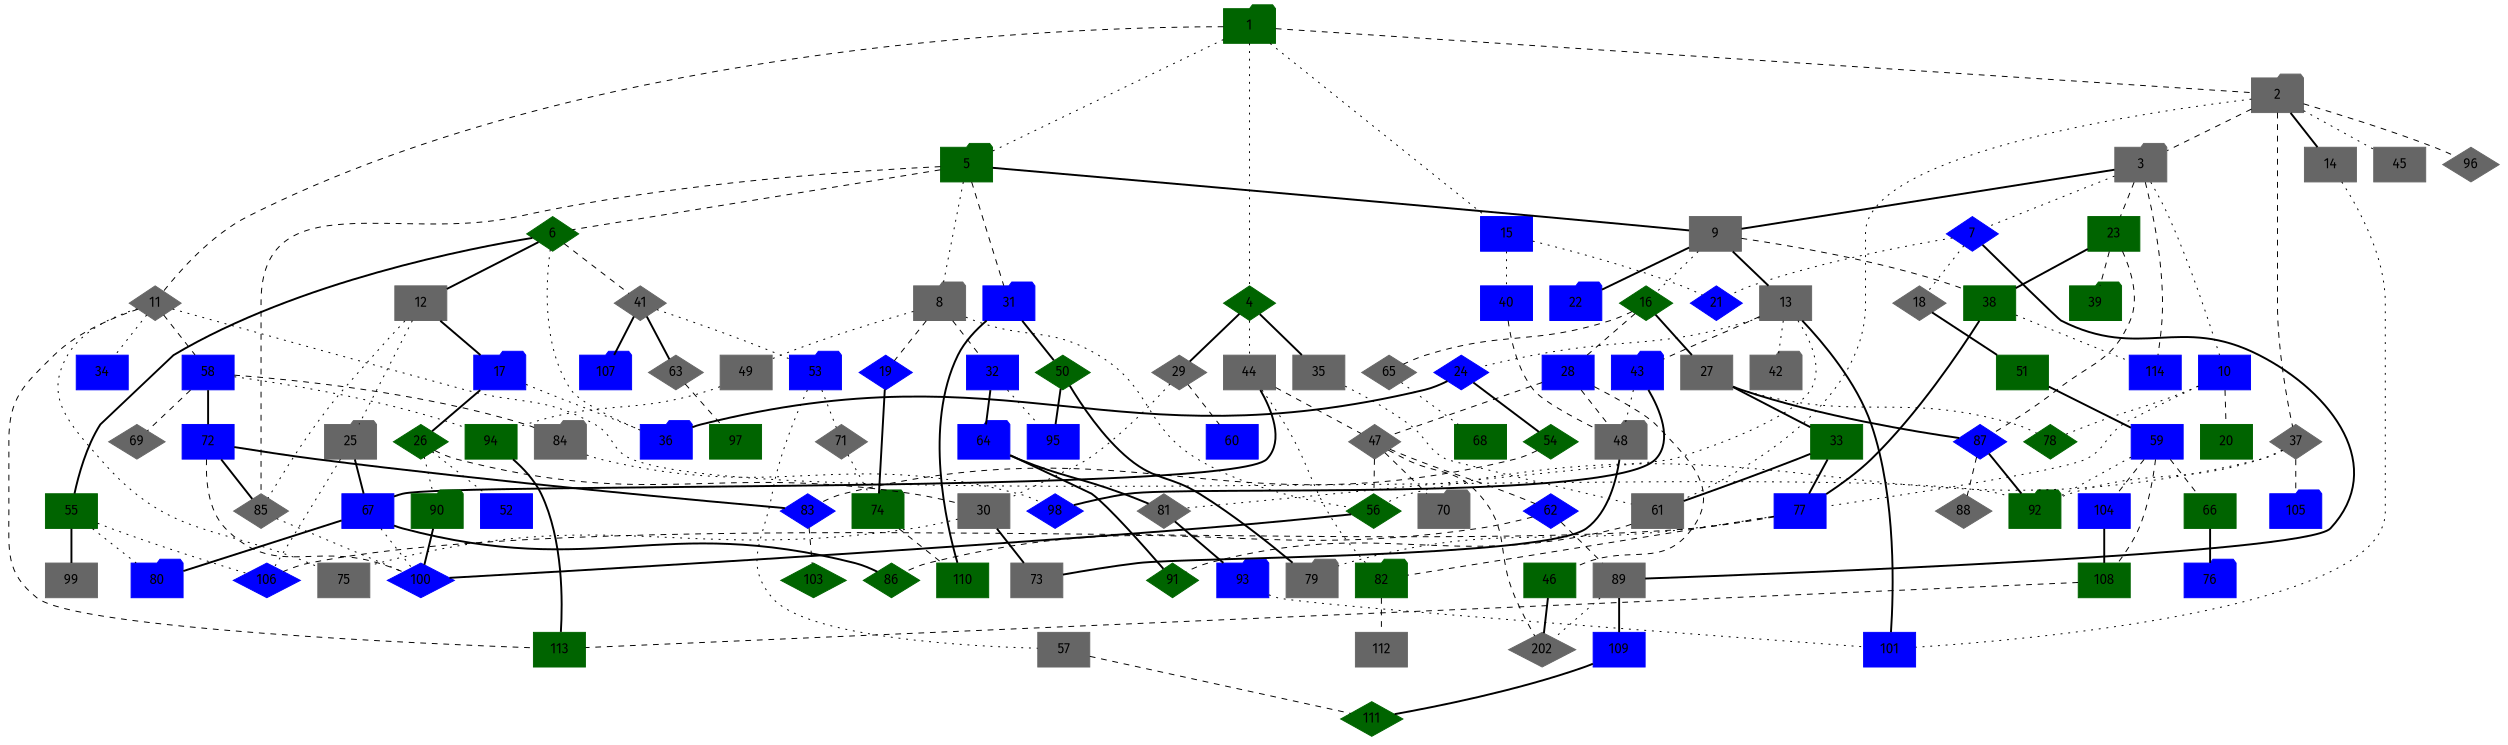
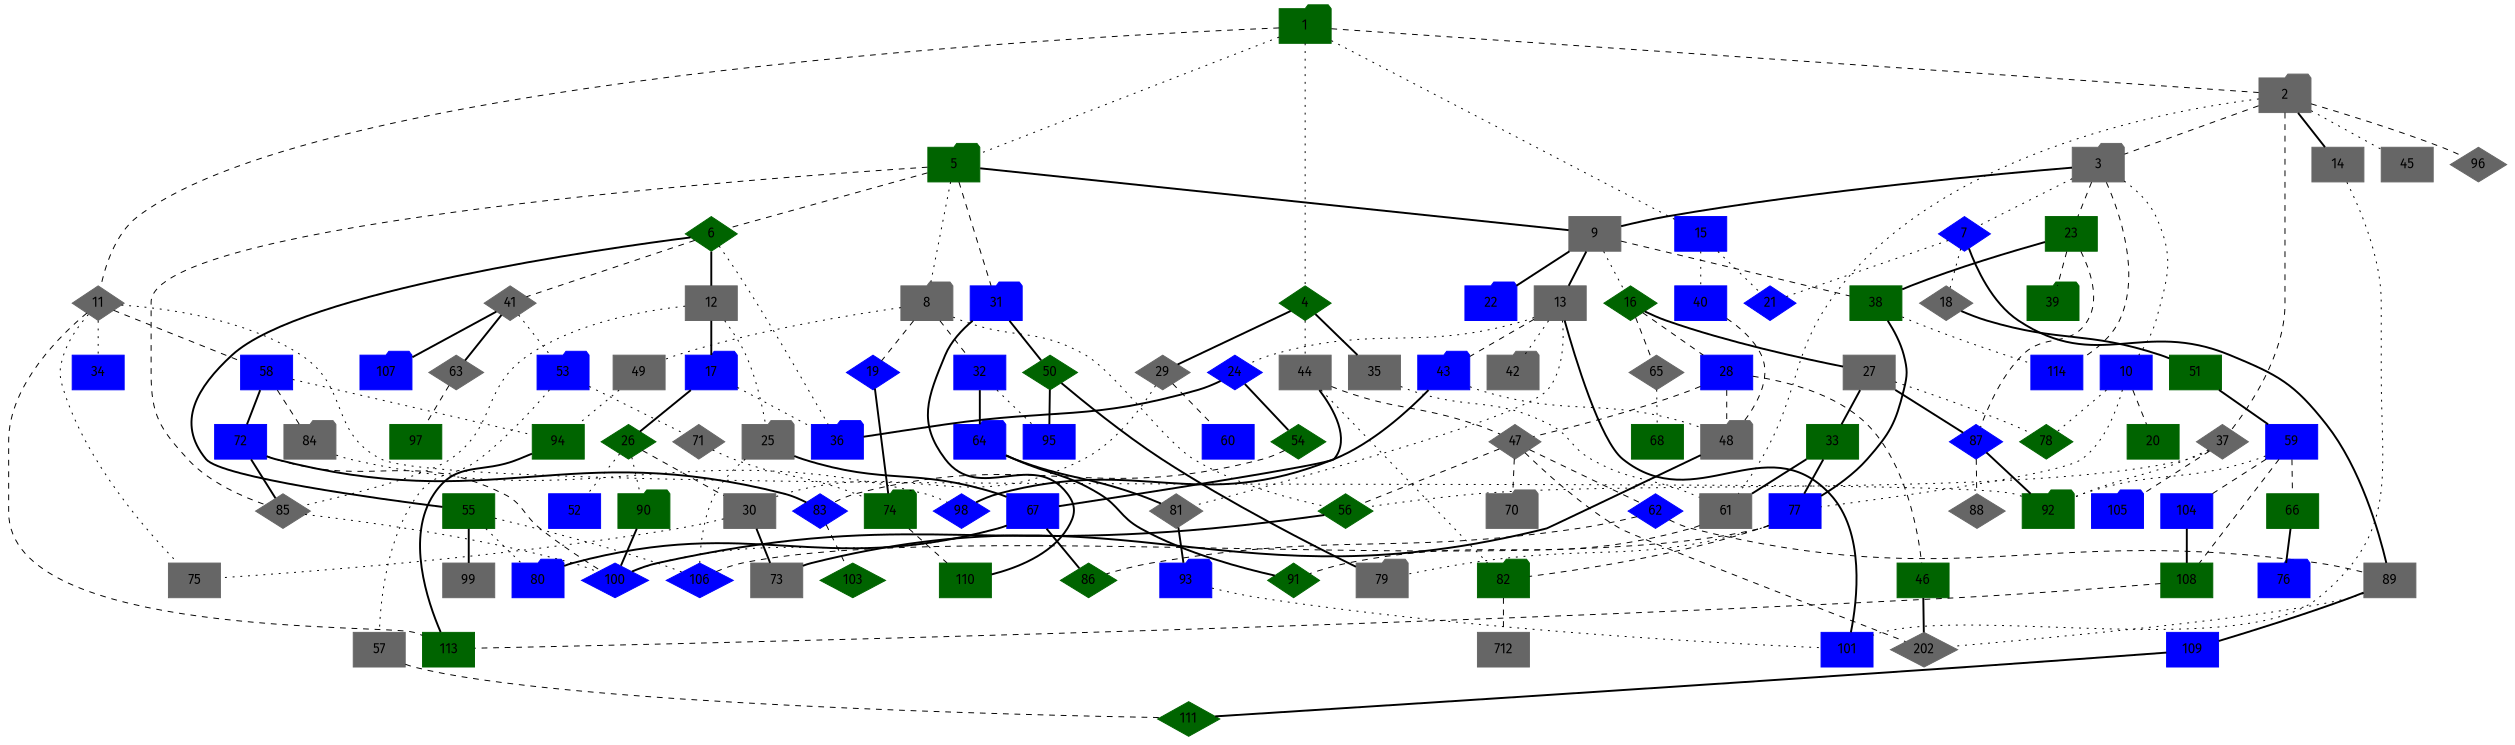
node "69": removed
node "112": label "112" -> "712"
